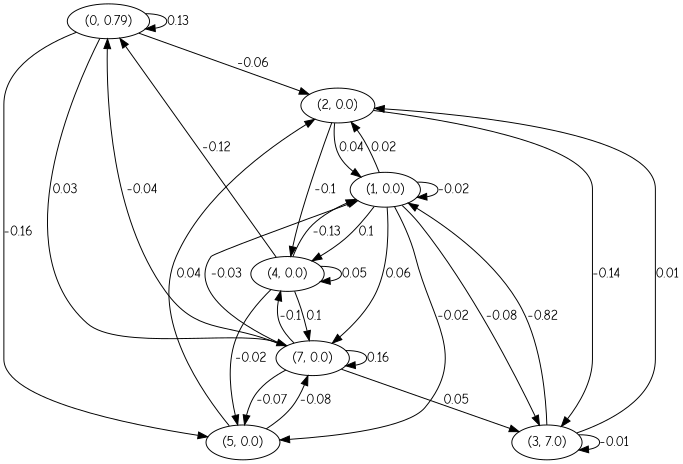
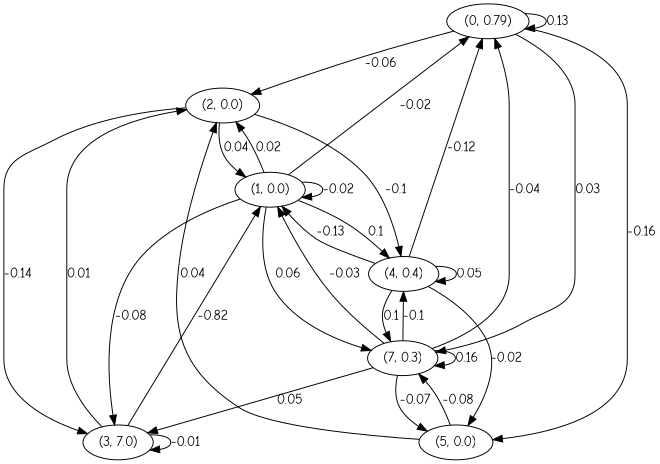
node "(4, 0.0)": label "(4, 0.0)" -> "(4, 0.4)"
node "(7, 0.0)": label "(7, 0.0)" -> "(7, 0.3)"
edge "(1, 0.0)" -> "(5, 0.0)": now "(1, 0.0)" -> "(0, 0.79)"
